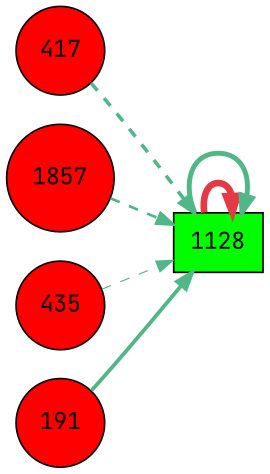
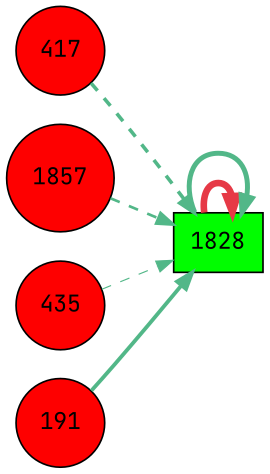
node "1128": label "1128" -> "1828"
